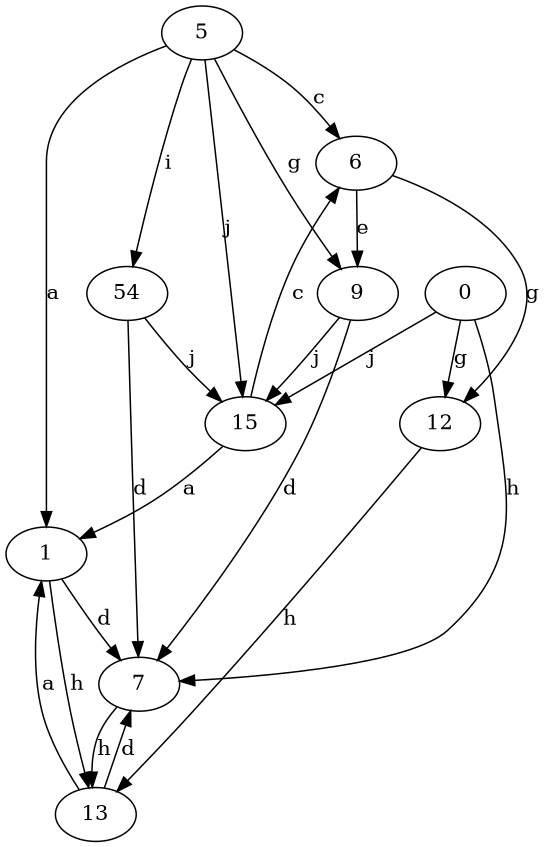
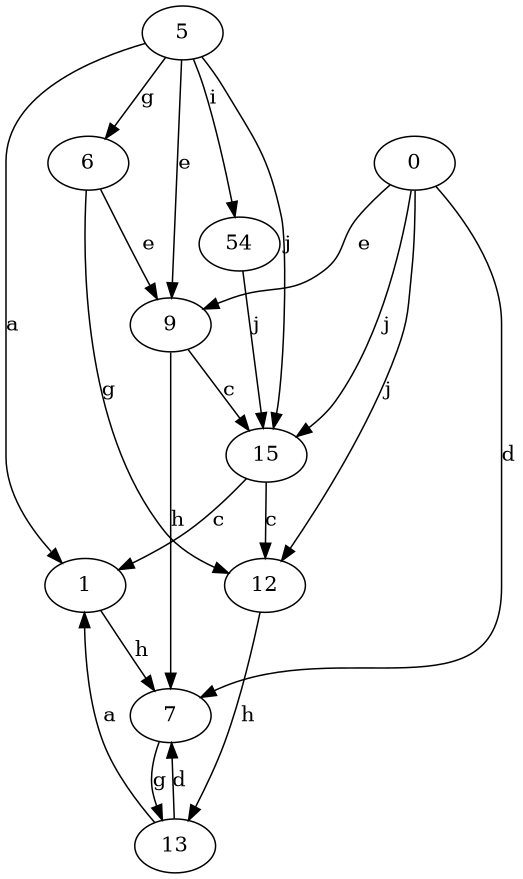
edge "5" -> "6": label "c" -> "g"
edge "5" -> "9": label "g" -> "e"
edge "0" -> "9": added, label "e"
edge "15" -> "6": now "15" -> "12"
edge "9" -> "15": label "j" -> "c"
edge "0" -> "12": label "g" -> "j"
edge "54" -> "7": removed, label "d"
edge "15" -> "1": label "a" -> "c"
edge "9" -> "7": label "d" -> "h"
edge "0" -> "7": label "h" -> "d"
edge "1" -> "7": label "d" -> "h"
edge "1" -> "13": removed, label "h"
edge "7" -> "13": label "h" -> "g"
